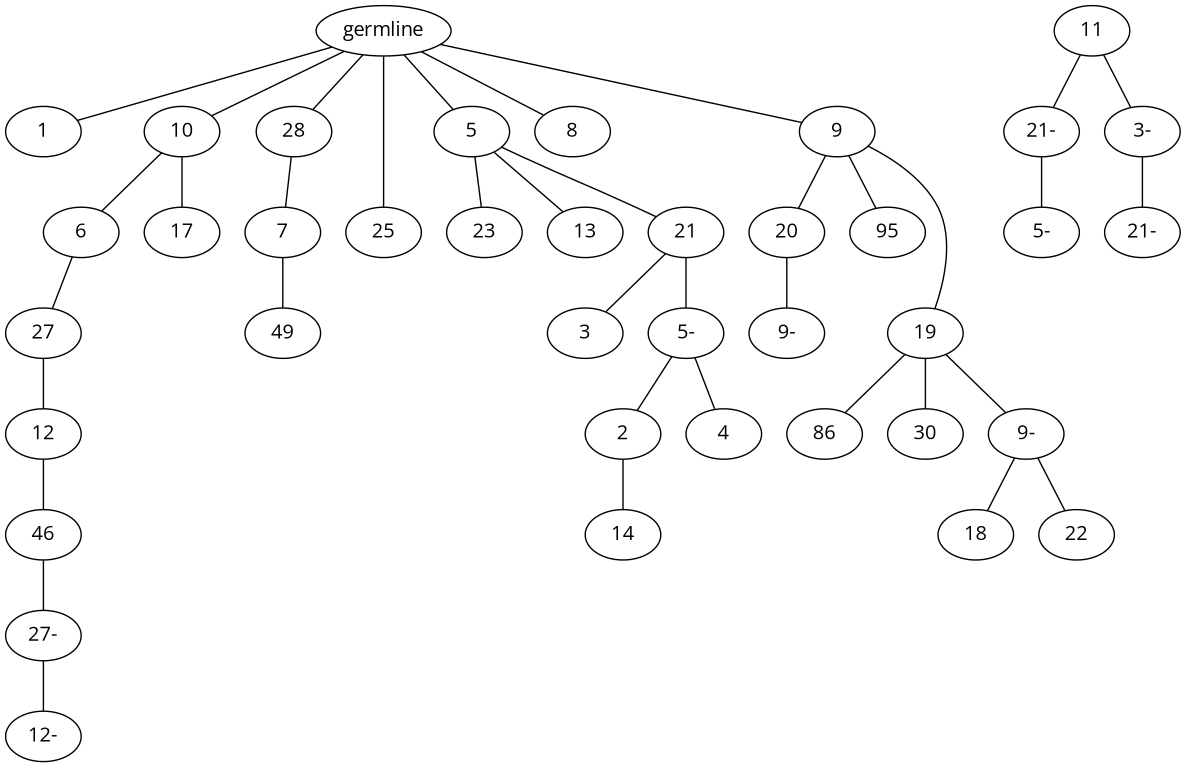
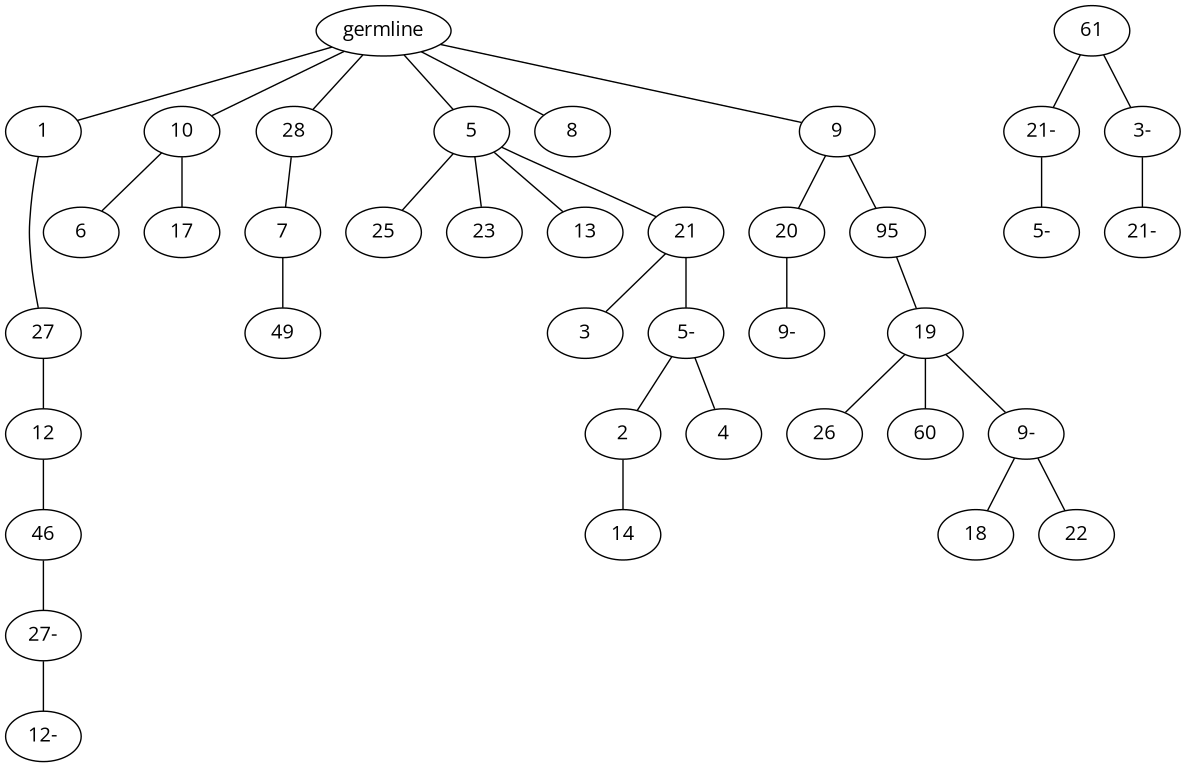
node "11": label "11" -> "61"
edge "germline" -- "25": now "5" -- "25"
edge "9" -- "19": now "95" -- "19"
edge "6" -- "27": now "1" -- "27"
node "86": label "86" -> "26"
node "30": label "30" -> "60"
